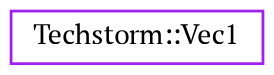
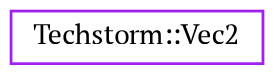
node "Techstorm::Vec1": label "Techstorm::Vec1" -> "Techstorm::Vec2"
